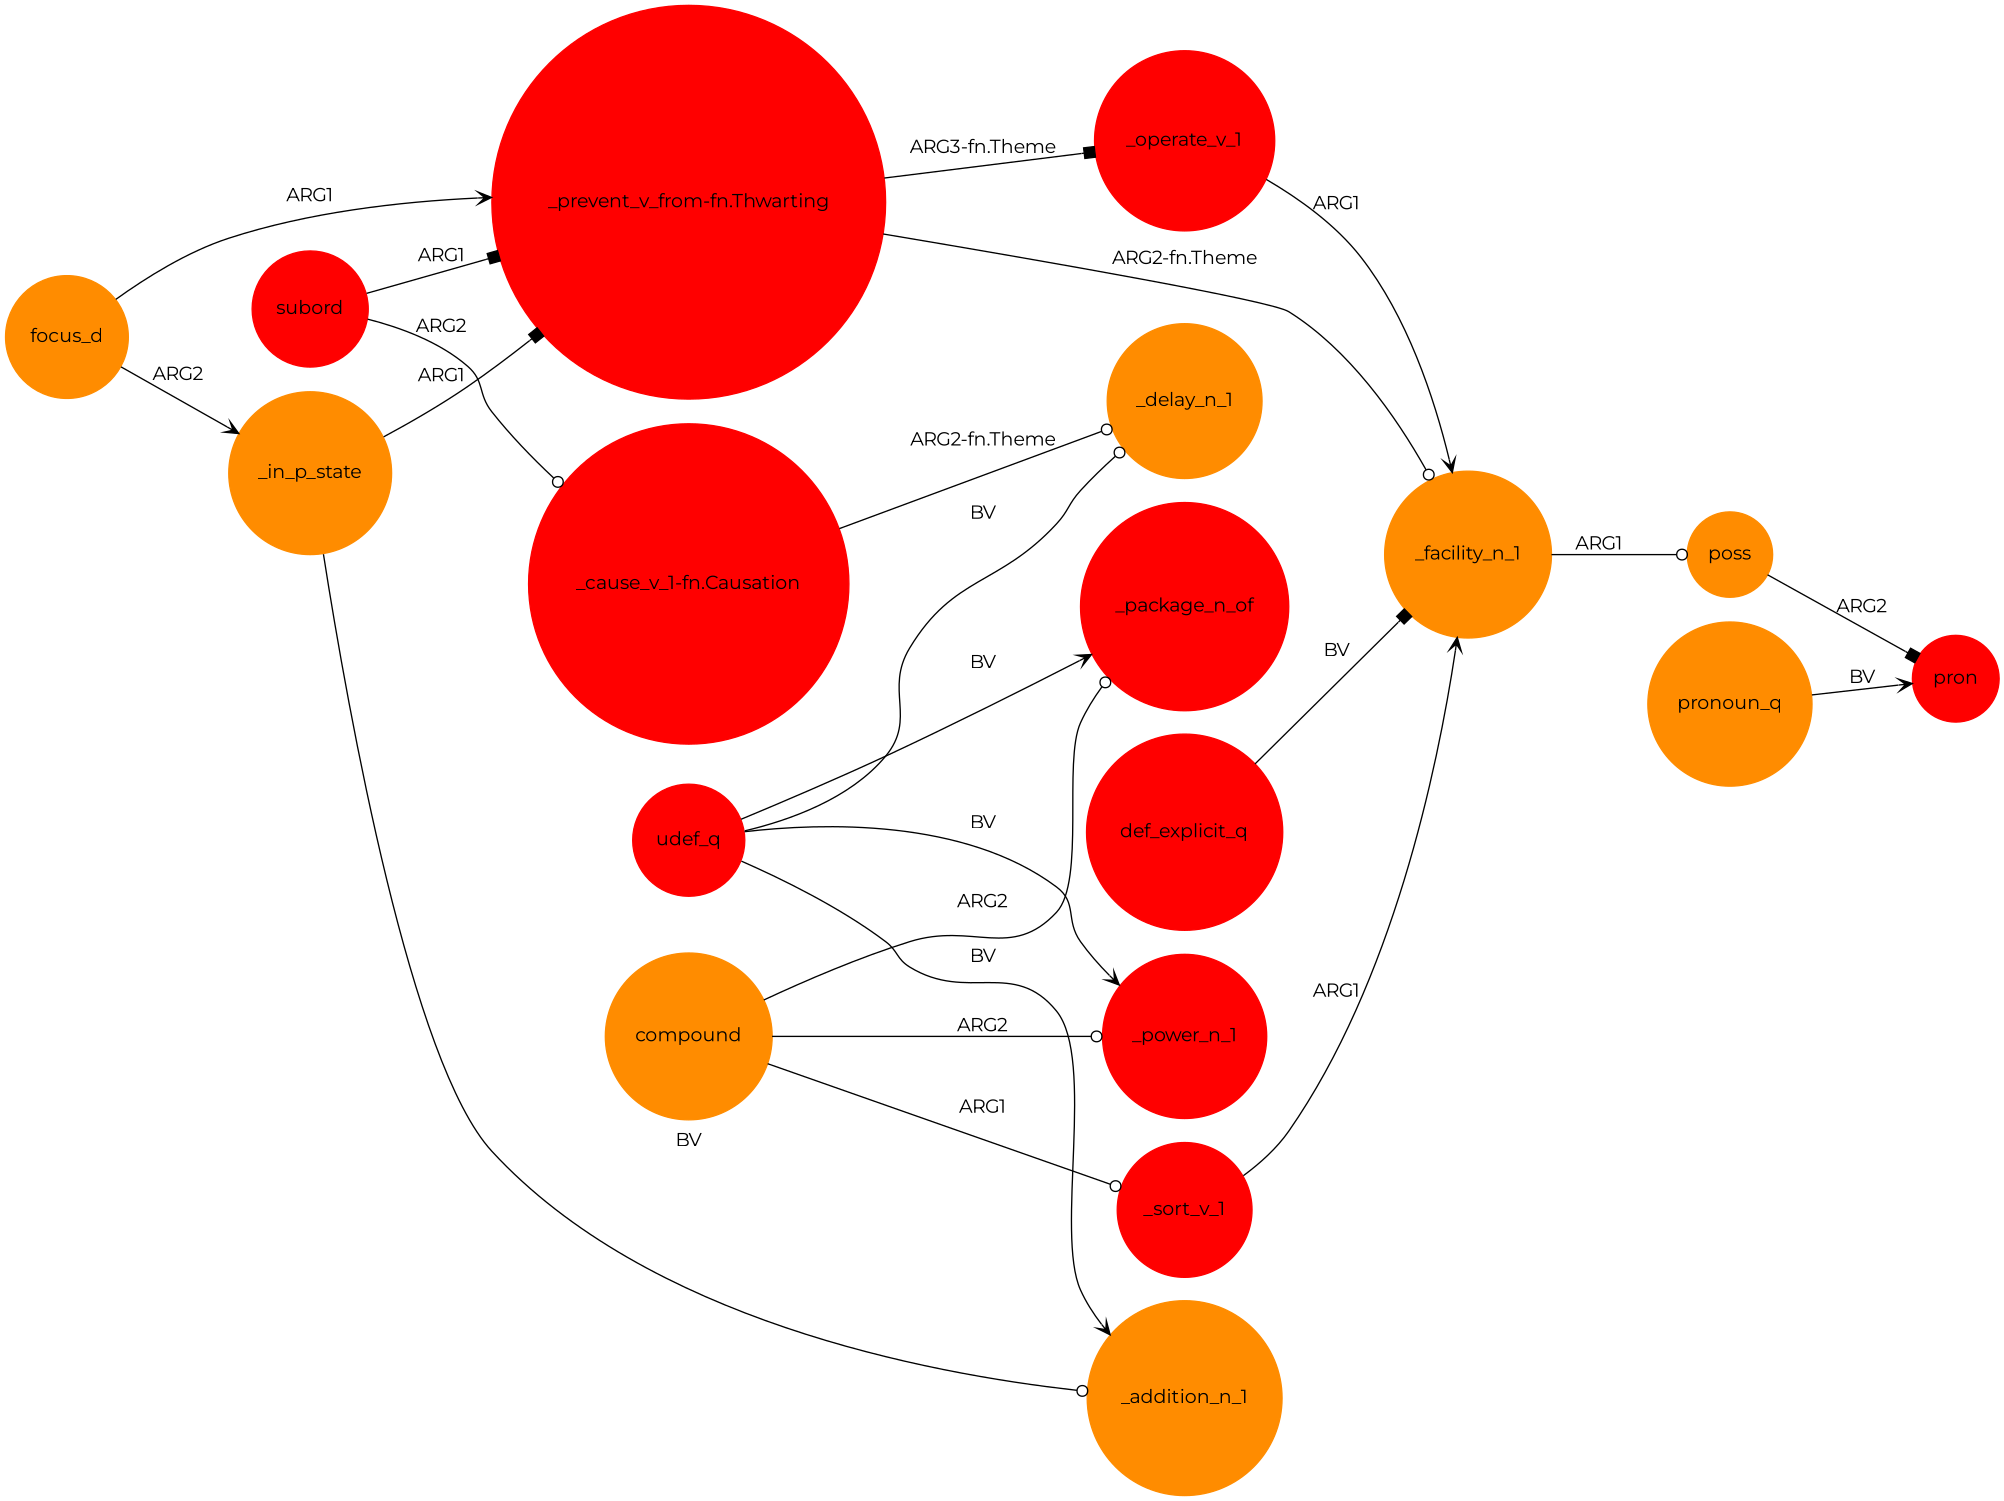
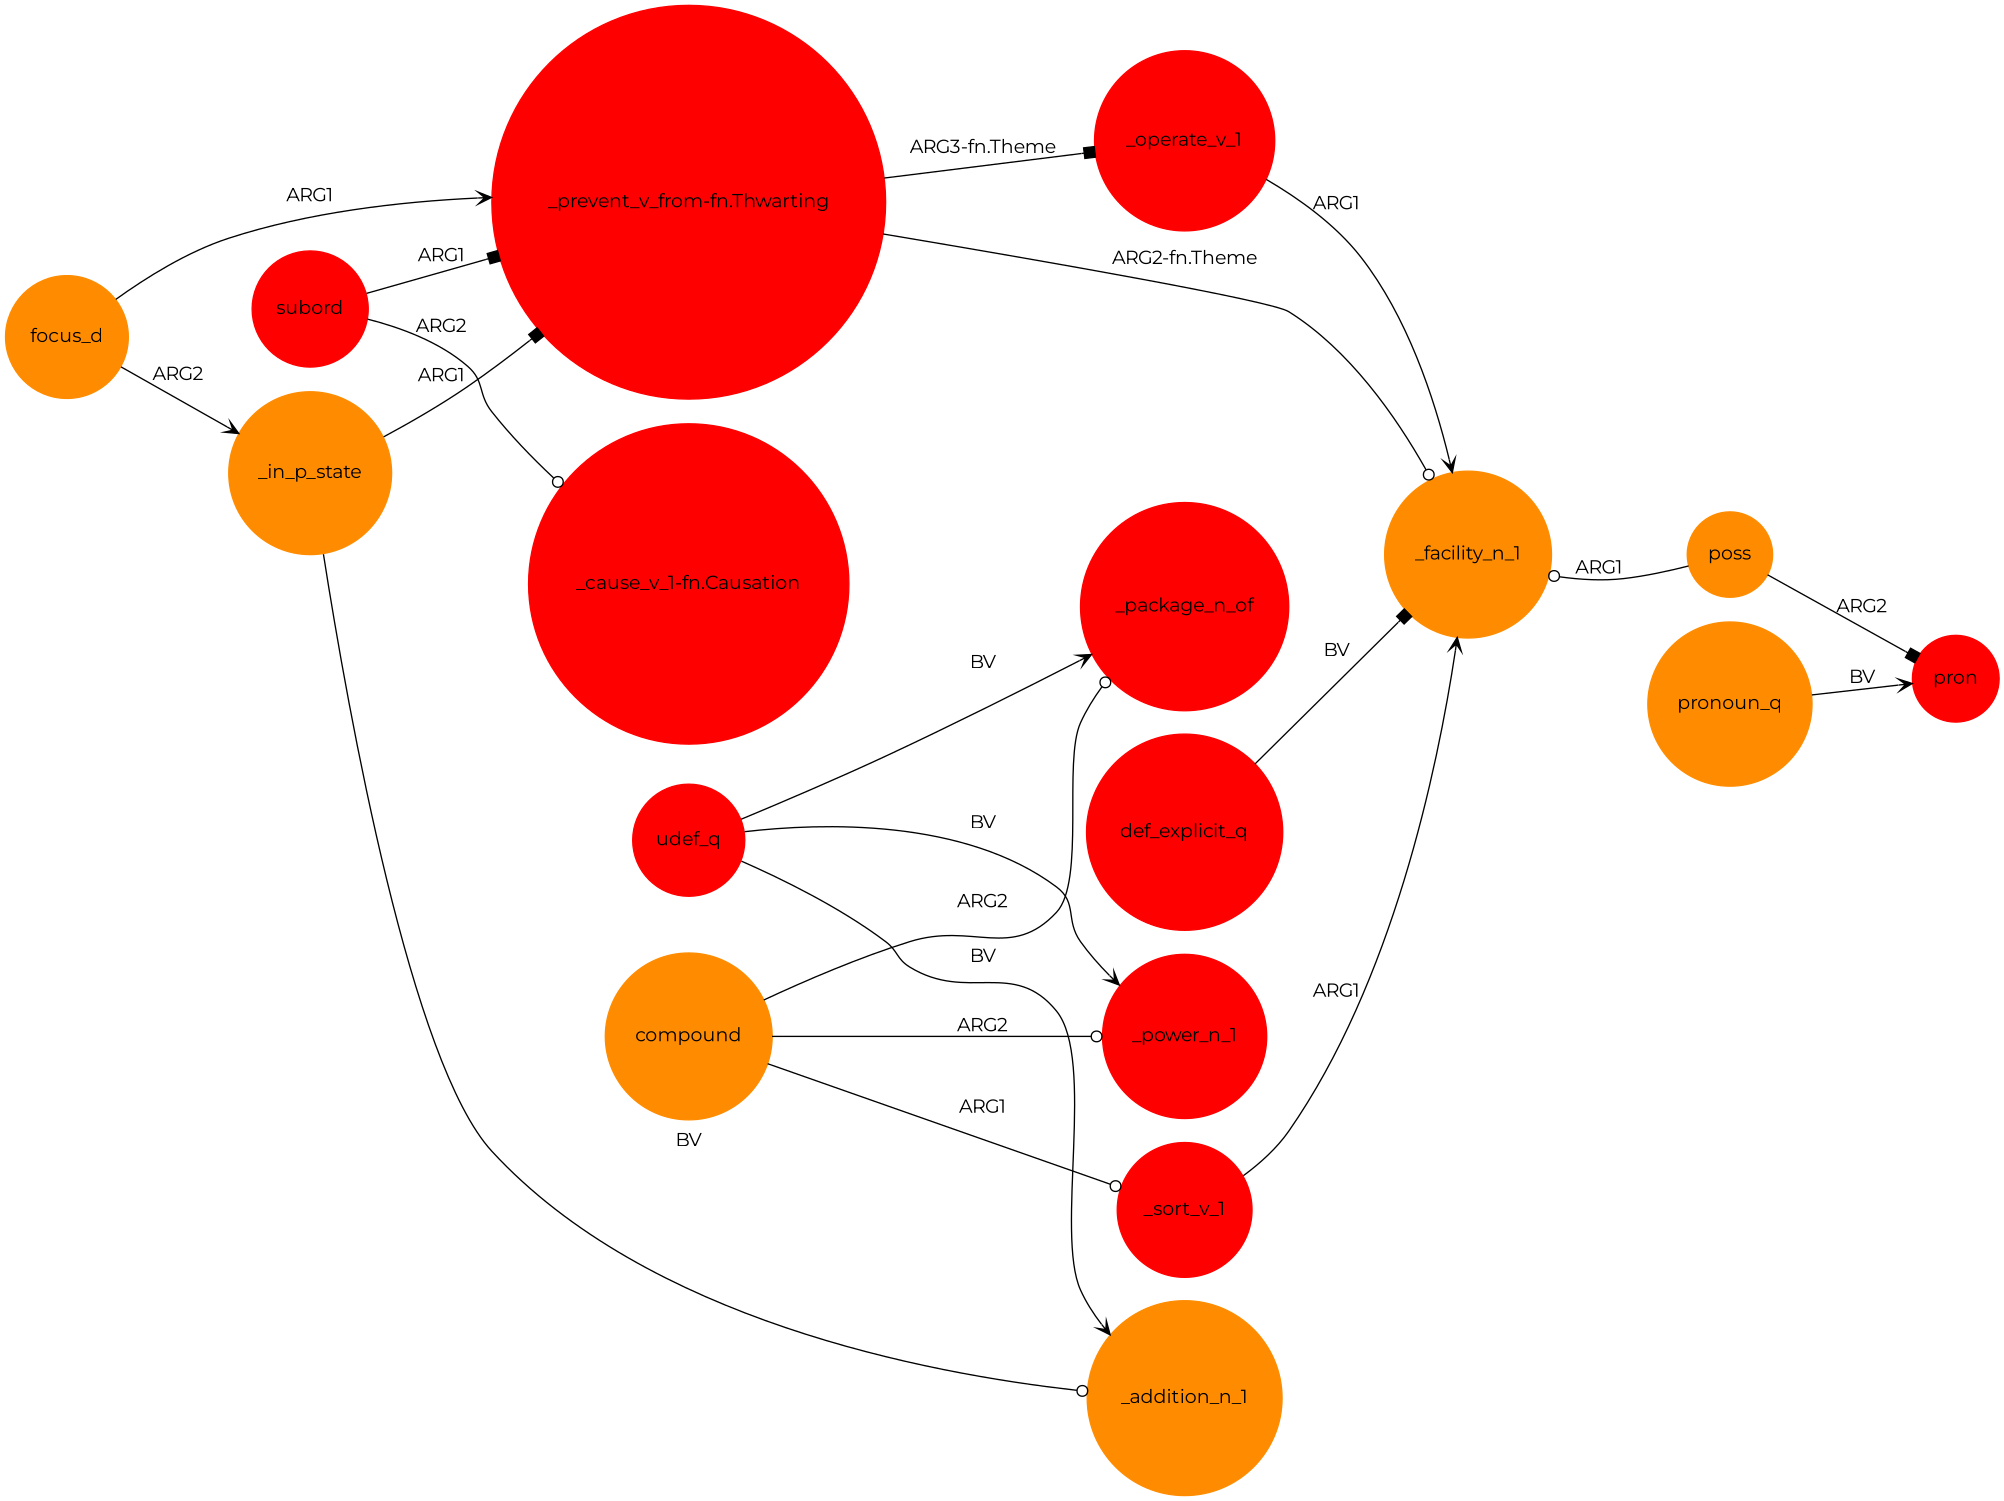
node "_delay_n_1": removed
edge "_facility_n_1" -> "poss": reversed
